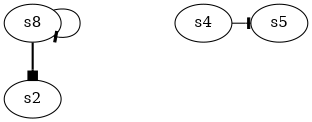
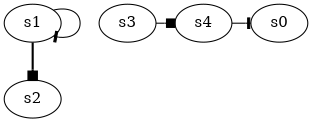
node "s8": label "s8" -> "s1"
node "s3": added
node "s5": label "s5" -> "s0"
